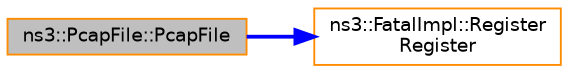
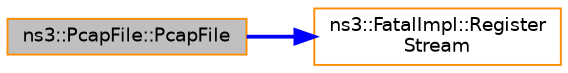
node "ns3::FatalImpl::Register Register": label "ns3::FatalImpl::Register Register" -> "ns3::FatalImpl::Register Stream"
